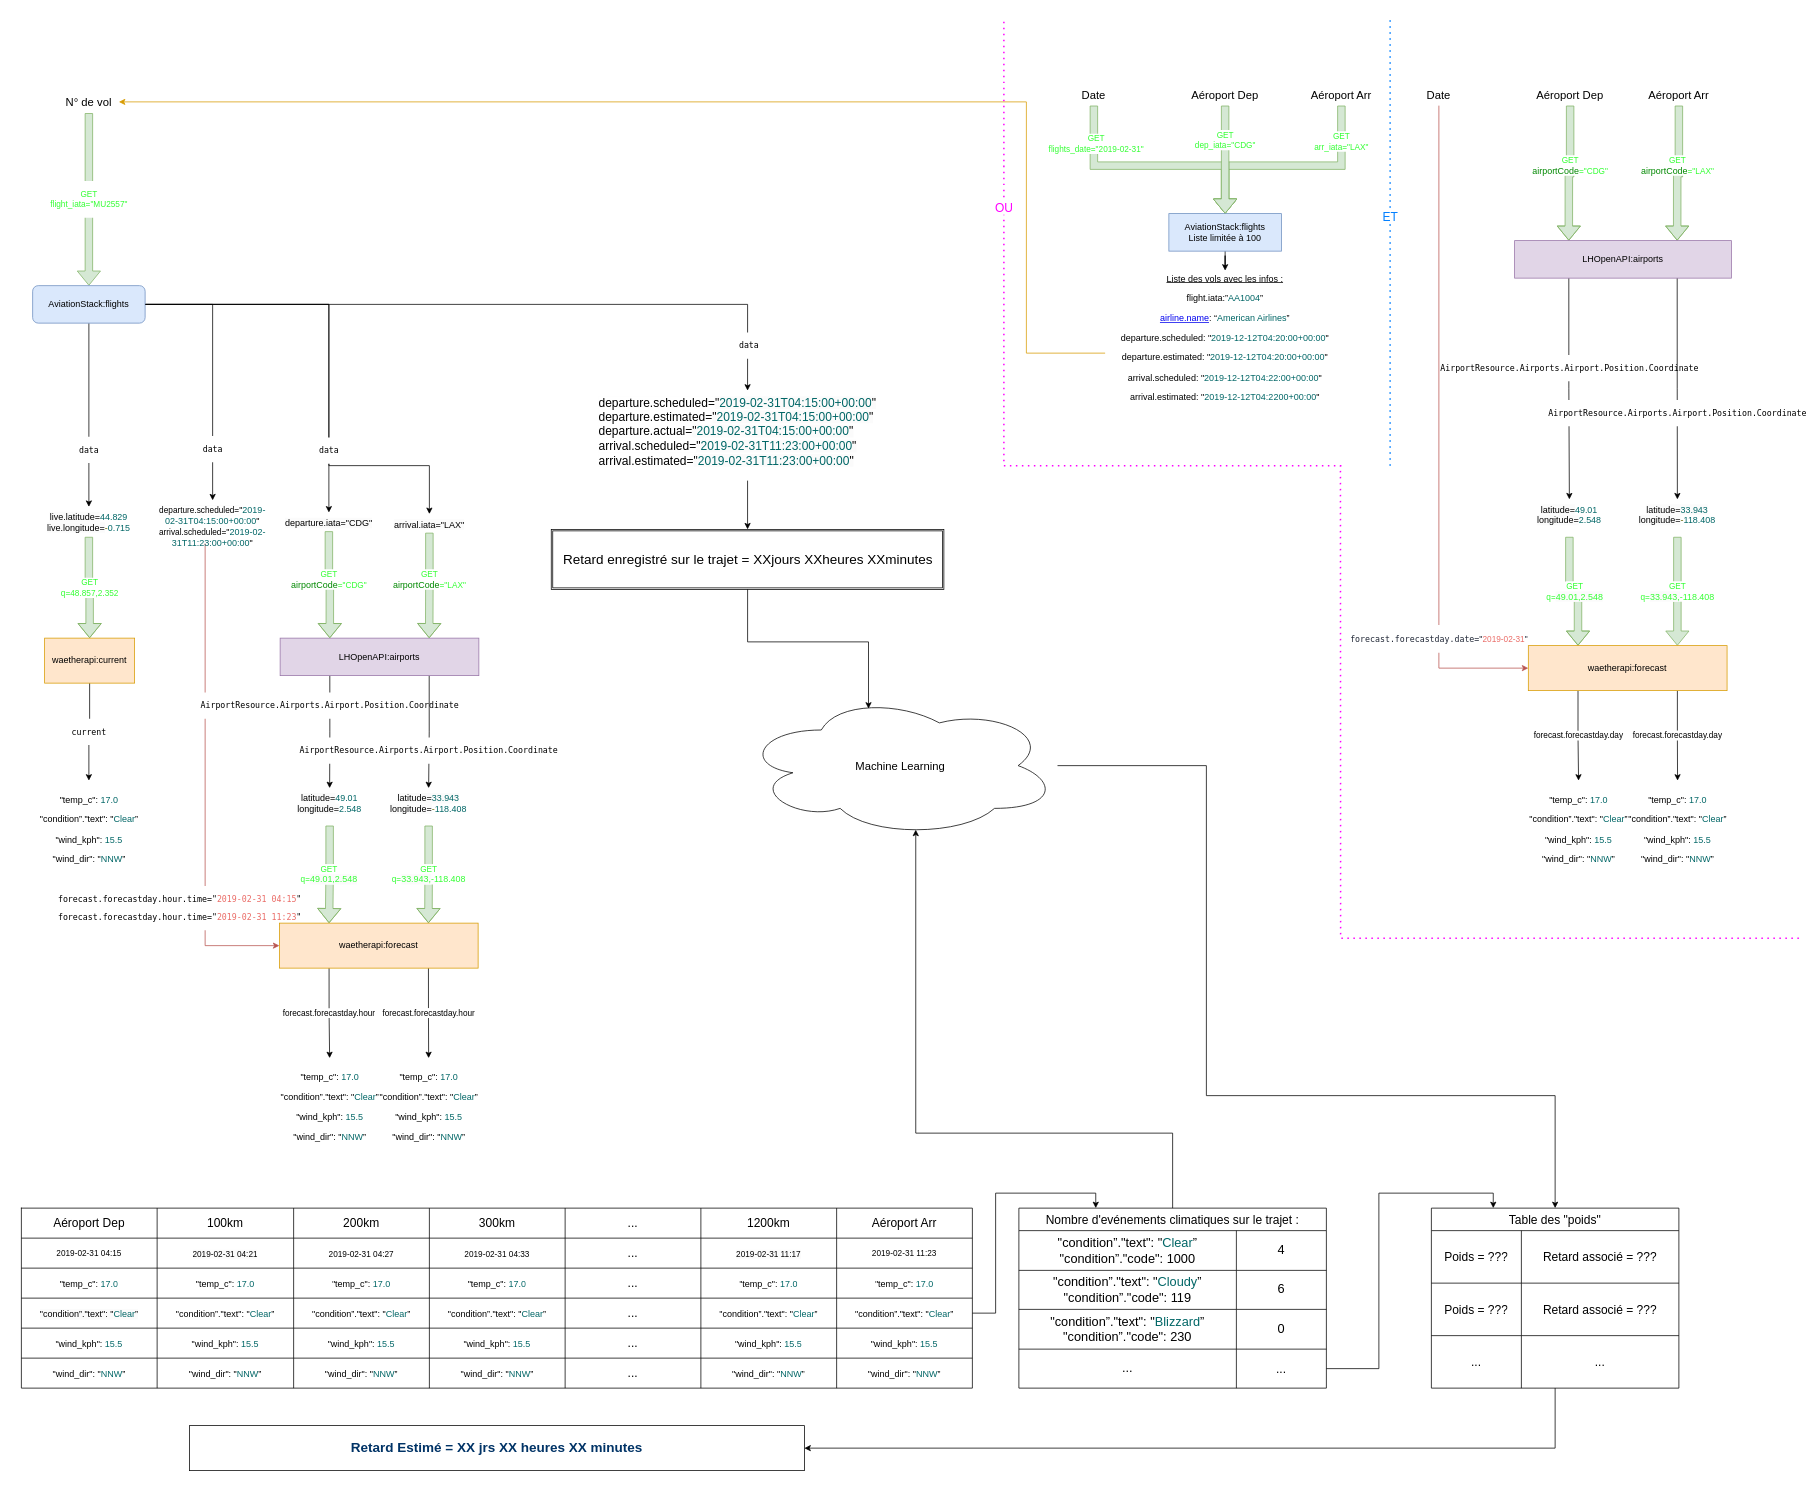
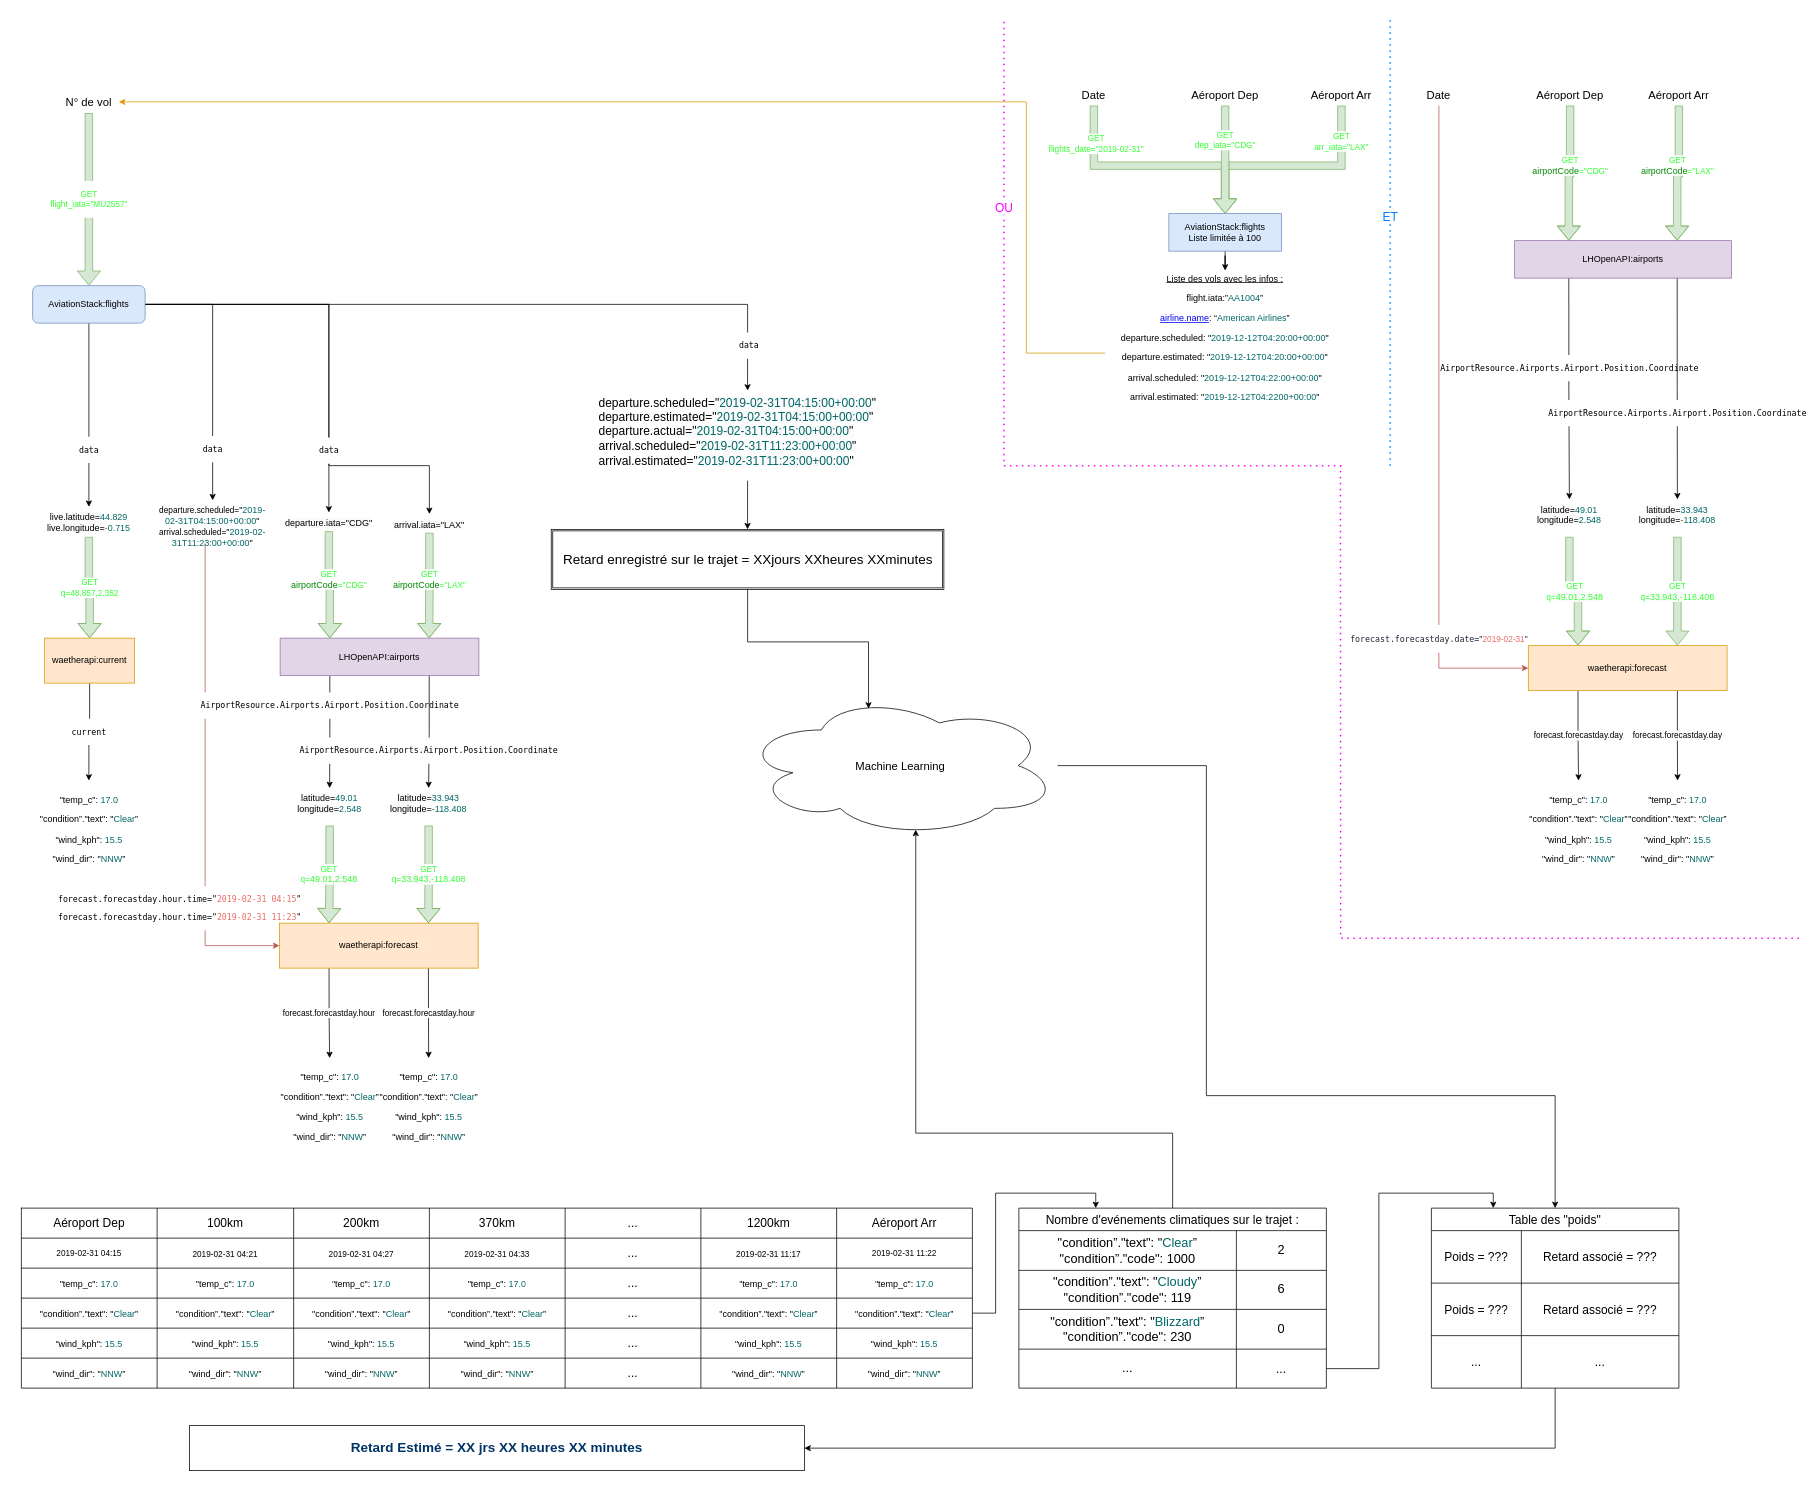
node "300km": label "300km" -> "370km"
node "4": label "4" -> "2"
node "2019-02-31 11:23": label "2019-02-31 11:23" -> "2019-02-31 11:22"
